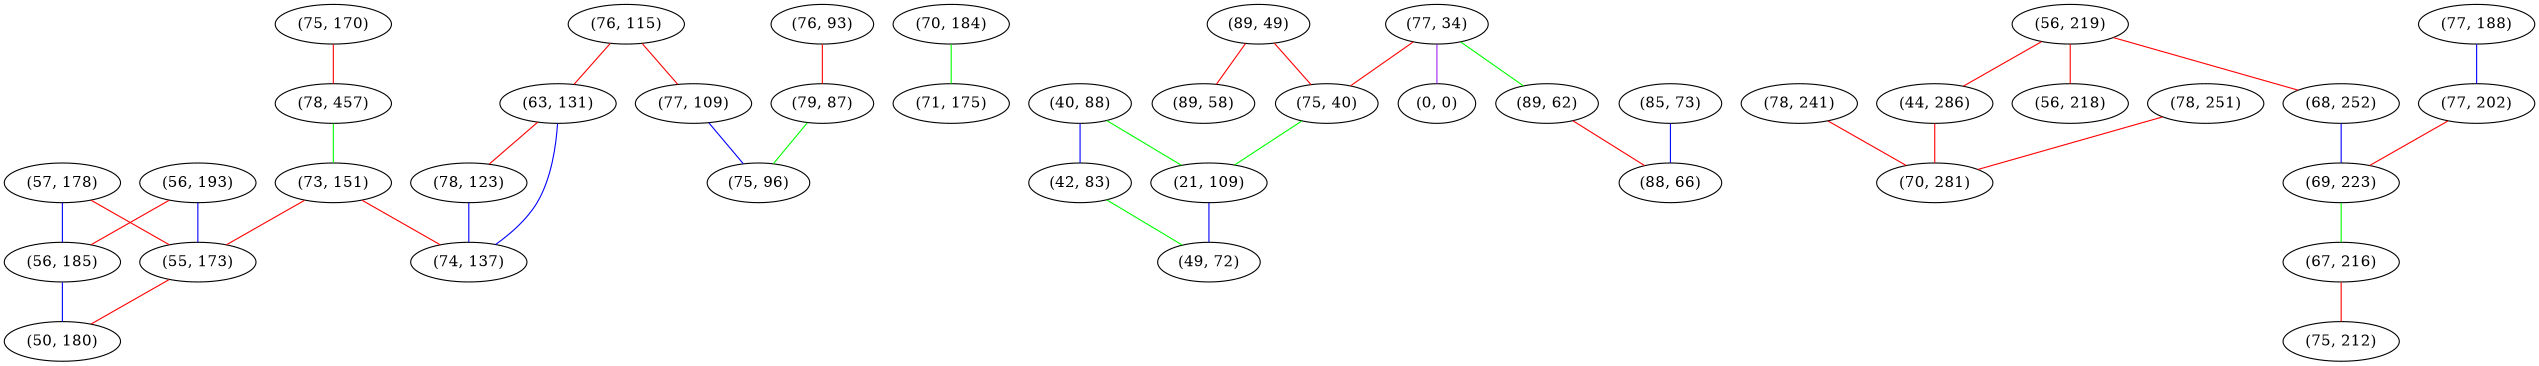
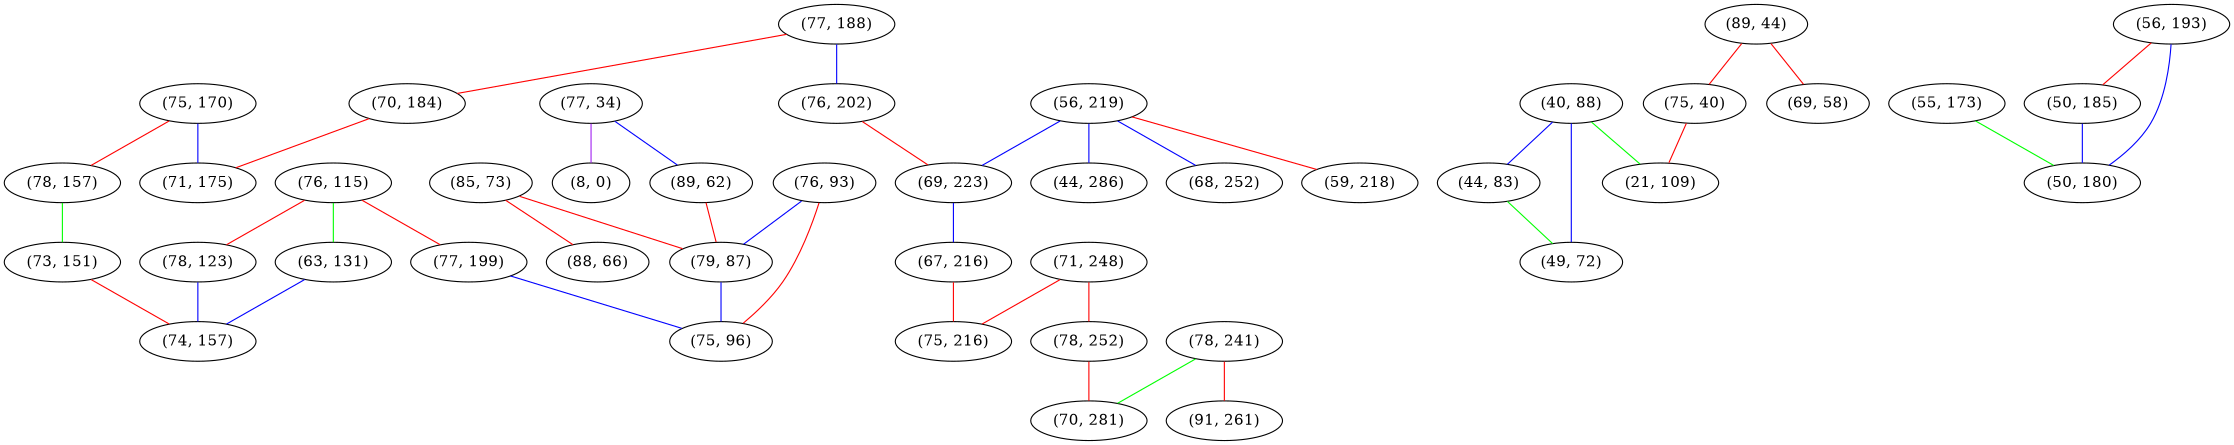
node "(89, 49)": label "(89, 49)" -> "(89, 44)"
edge "(76, 115)" -- "(63, 131)": color red -> green
edge "(77, 188)" -- "(70, 184)": added
edge "(76, 93)" -- "(79, 87)": color red -> blue
edge "(70, 184)" -- "(71, 175)": color green -> red
edge "(77, 34)" -- "(75, 40)": removed
edge "(77, 34)" -- "(89, 62)": color green -> blue
edge "(56, 219)" -- "(44, 286)": color red -> blue
edge "(56, 219)" -- "(68, 252)": color red -> blue
node "(78, 457)": label "(78, 457)" -> "(78, 157)"
node "(77, 109)": label "(77, 109)" -> "(77, 199)"
node "(89, 58)": label "(89, 58)" -> "(69, 58)"
node "(0, 0)": label "(0, 0)" -> "(8, 0)"
node "(56, 218)": label "(56, 218)" -> "(59, 218)"
node "(78, 251)": label "(78, 251)" -> "(78, 252)"
node "(77, 202)": label "(77, 202)" -> "(76, 202)"
edge "(75, 170)" -- "(71, 175)": added
edge "(63, 131)" -- "(78, 123)": now "(76, 115)" -- "(78, 123)"
edge "(79, 87)" -- "(75, 96)": color green -> blue
edge "(75, 40)" -- "(21, 109)": color green -> red
edge "(89, 62)" -- "(88, 66)": now "(89, 62)" -- "(79, 87)"
edge "(85, 73)" -- "(88, 66)": color blue -> red
edge "(78, 241)" -- "(70, 281)": color red -> green
edge "(44, 286)" -- "(70, 281)": removed
edge "(68, 252)" -- "(69, 223)": now "(56, 219)" -- "(69, 223)"
node "(57, 178)": removed
node "(42, 83)": label "(42, 83)" -> "(44, 83)"
edge "(73, 151)" -- "(55, 173)": removed
edge "(85, 73)" -- "(79, 87)": added
edge "(56, 193)" -- "(55, 173)": now "(56, 193)" -- "(50, 180)"
edge "(21, 109)" -- "(49, 72)": now "(40, 88)" -- "(49, 72)"
edge "(69, 223)" -- "(67, 216)": color green -> blue
node "(56, 185)": label "(56, 185)" -> "(50, 185)"
node "(74, 137)": label "(74, 137)" -> "(74, 157)"
node "(71, 248)": added
edge "(76, 93)" -- "(75, 96)": added
edge "(55, 173)" -- "(50, 180)": color red -> green
node "(75, 212)": label "(75, 212)" -> "(75, 216)"
node "(91, 261)": added
